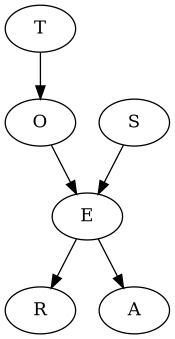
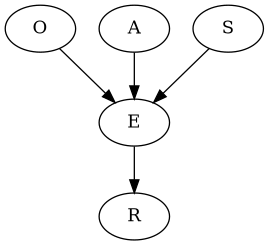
node "T": removed
edge "E" -> "A": reversed
